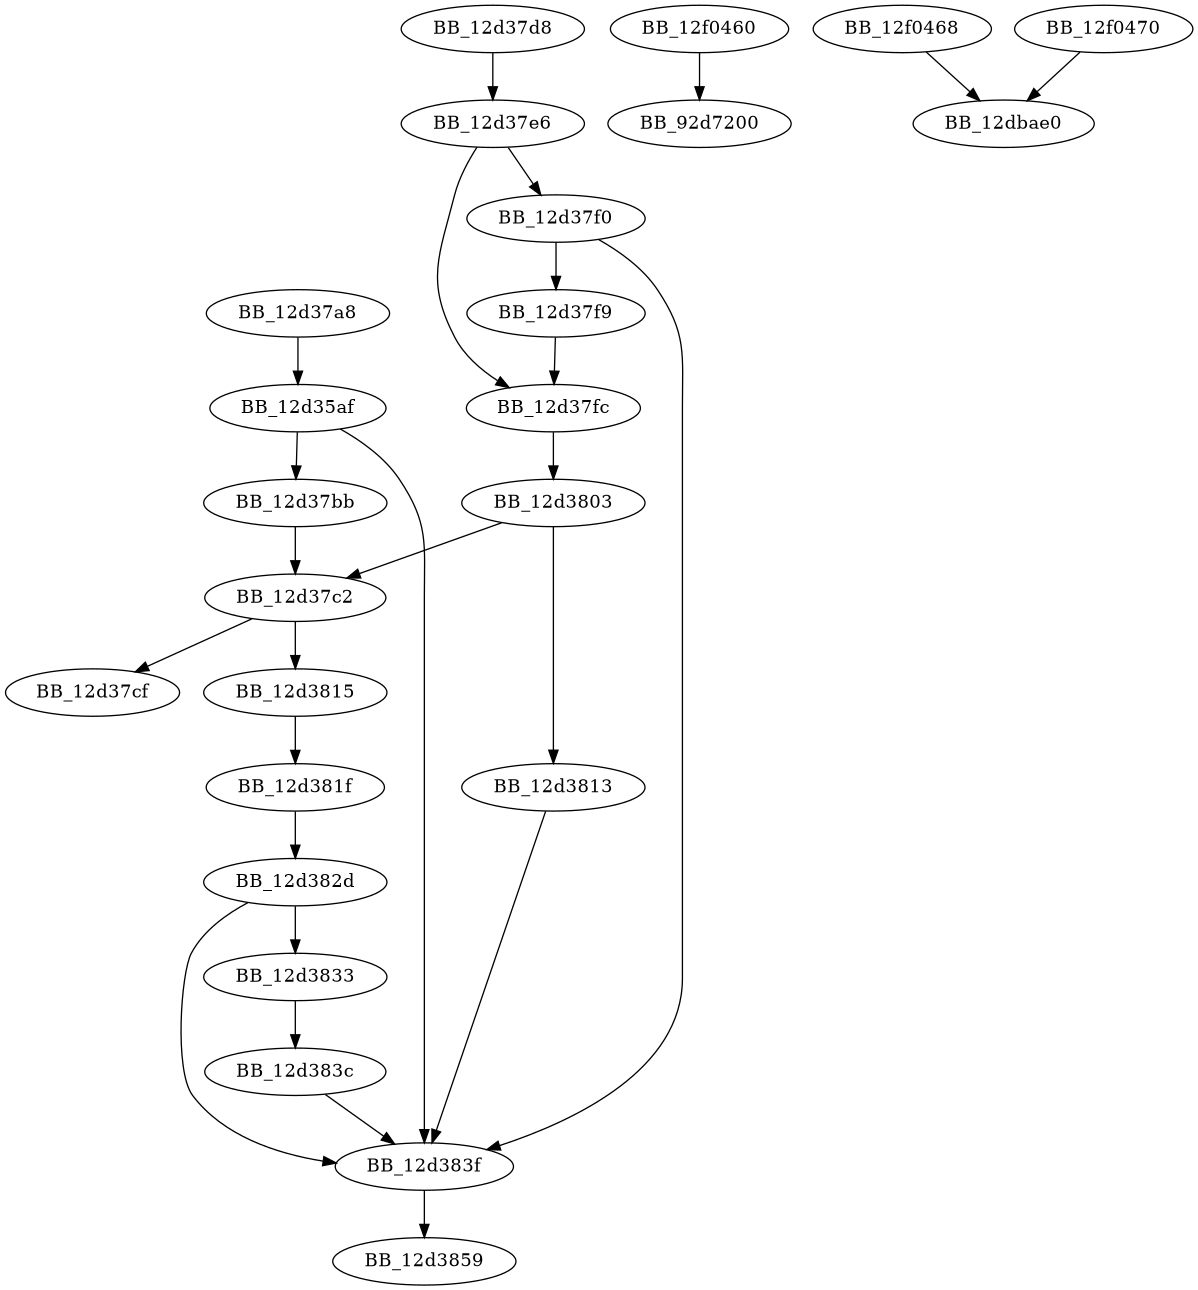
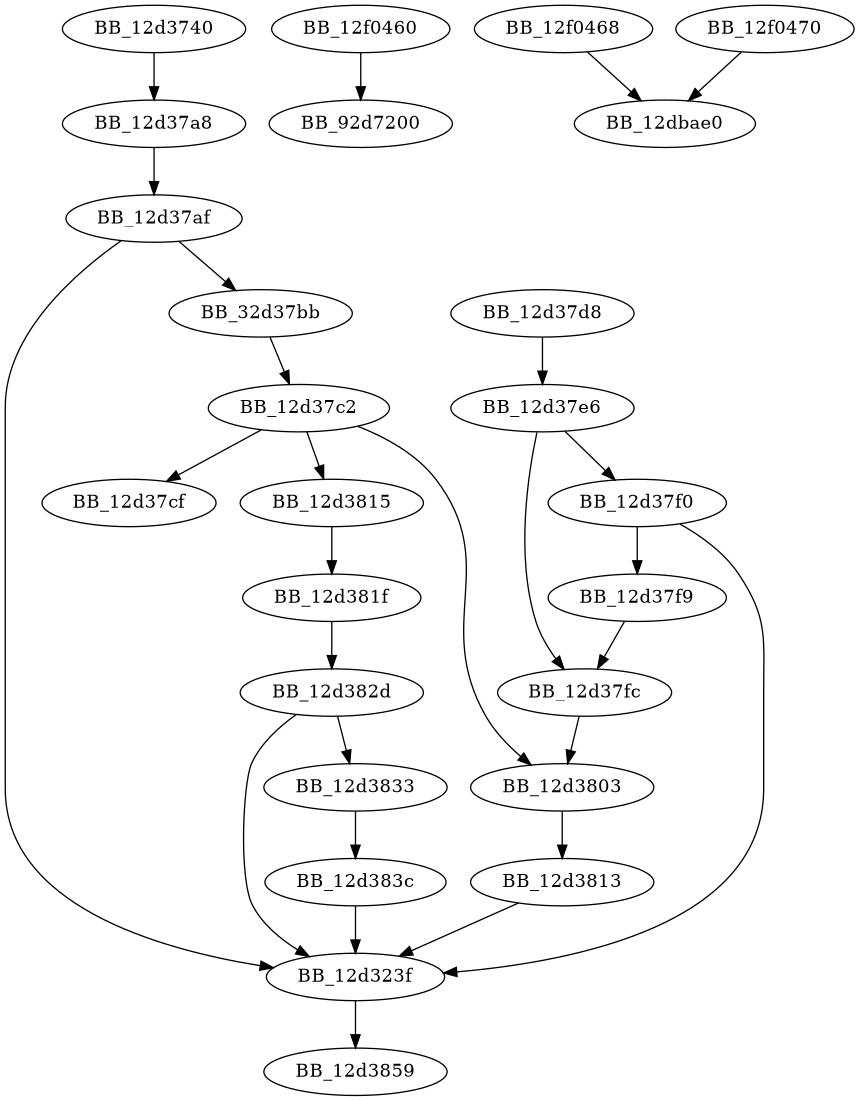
node "BB_12d3740": added
node "BB_12d35af": label "BB_12d35af" -> "BB_12d37af"
node "BB_12d37bb": label "BB_12d37bb" -> "BB_32d37bb"
edge "BB_12d3803" -> "BB_12d37c2": reversed
node "BB_12d383f": label "BB_12d383f" -> "BB_12d323f"
